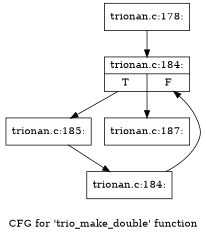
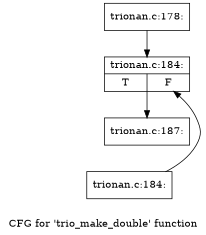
node "trionan.c:185:": removed
